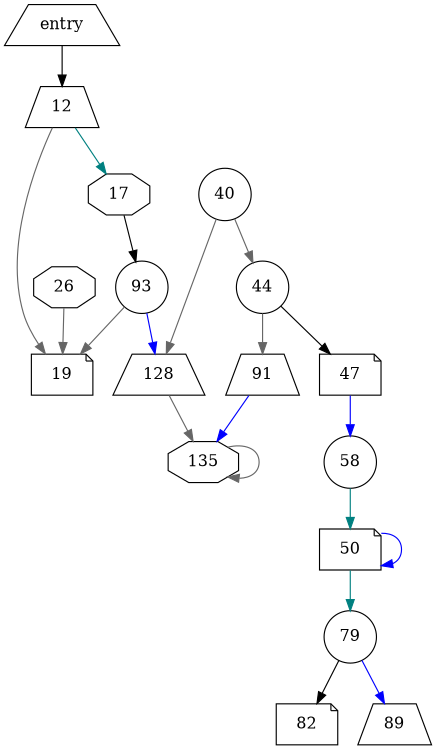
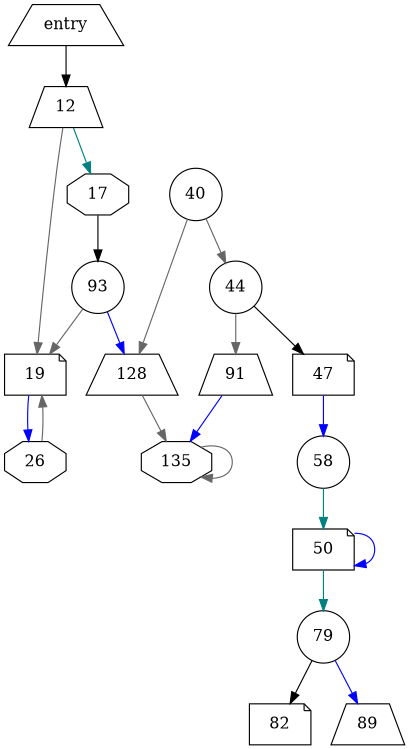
edge "19" -> "26": added
